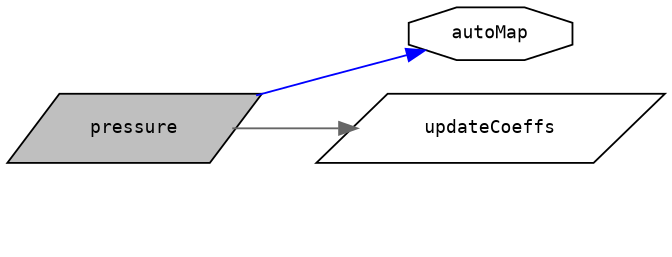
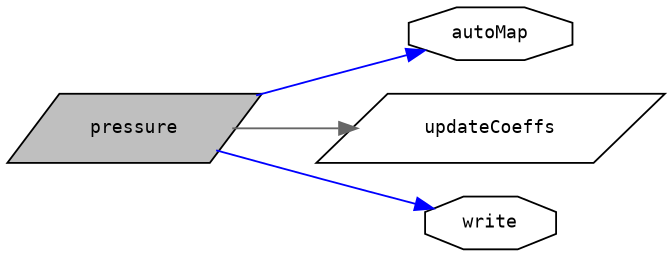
node "write": added
